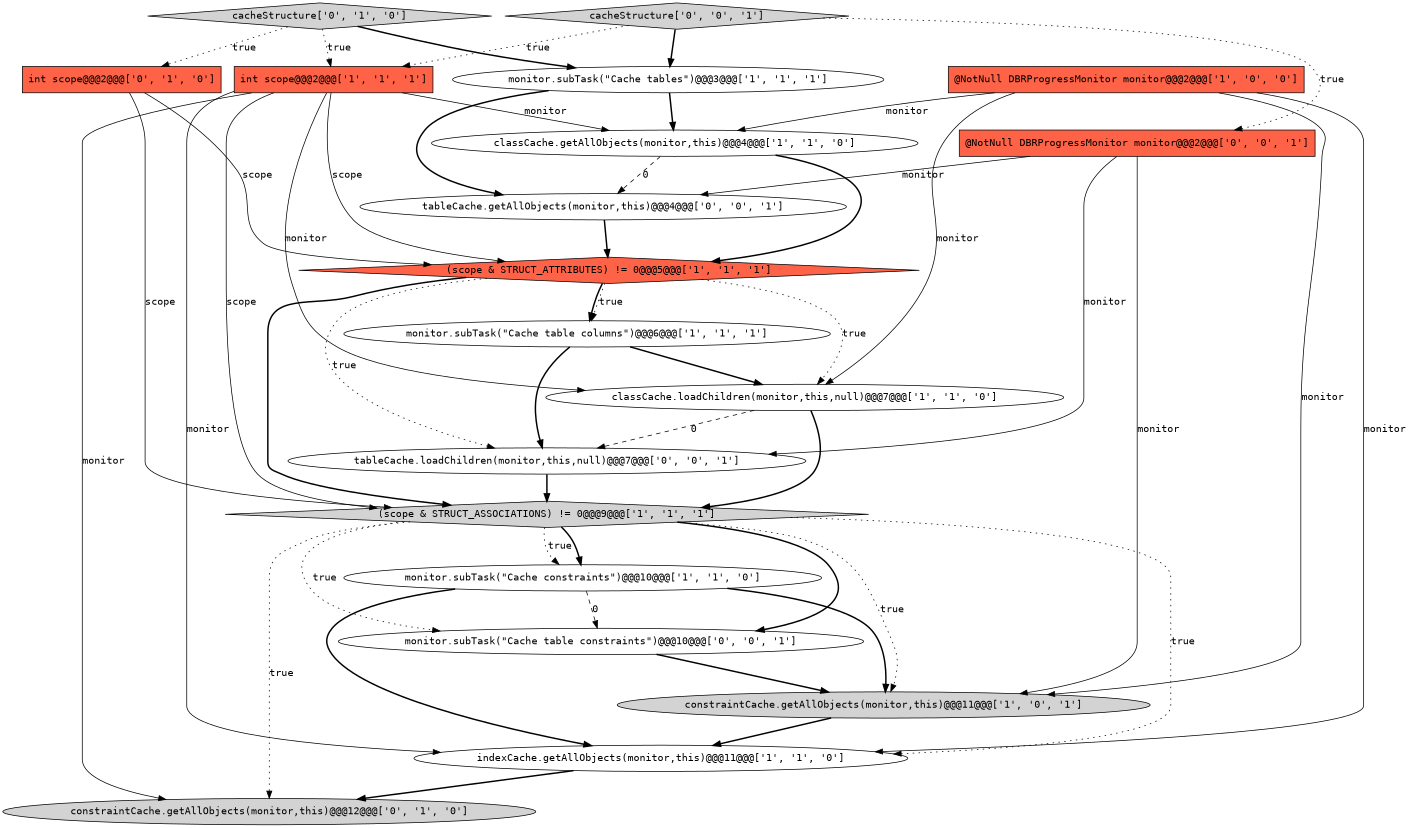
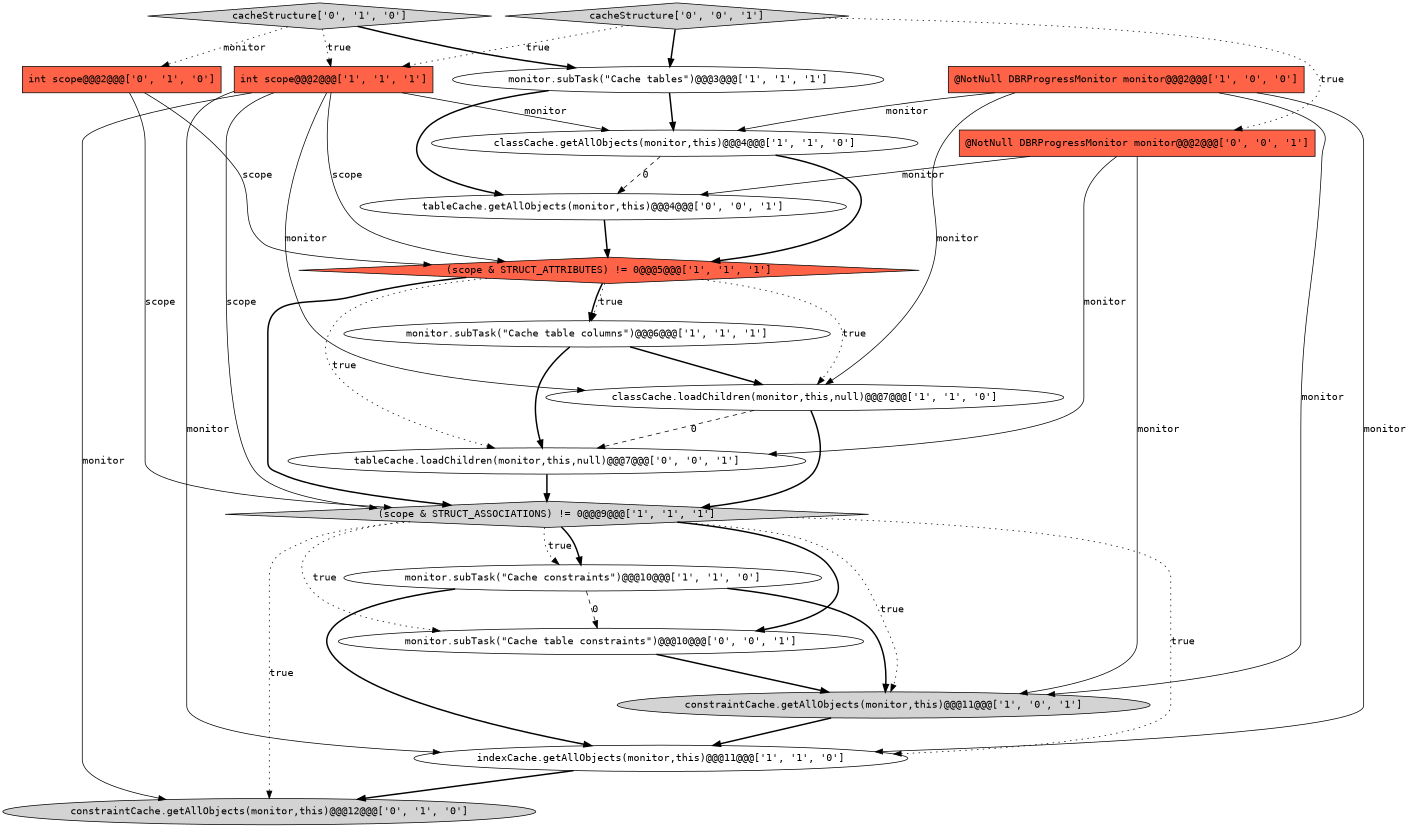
edge "cacheStructure['0', '1', '0']" -> "int scope@@@2@@@['0', '1', '0']": label "true" -> "monitor"
